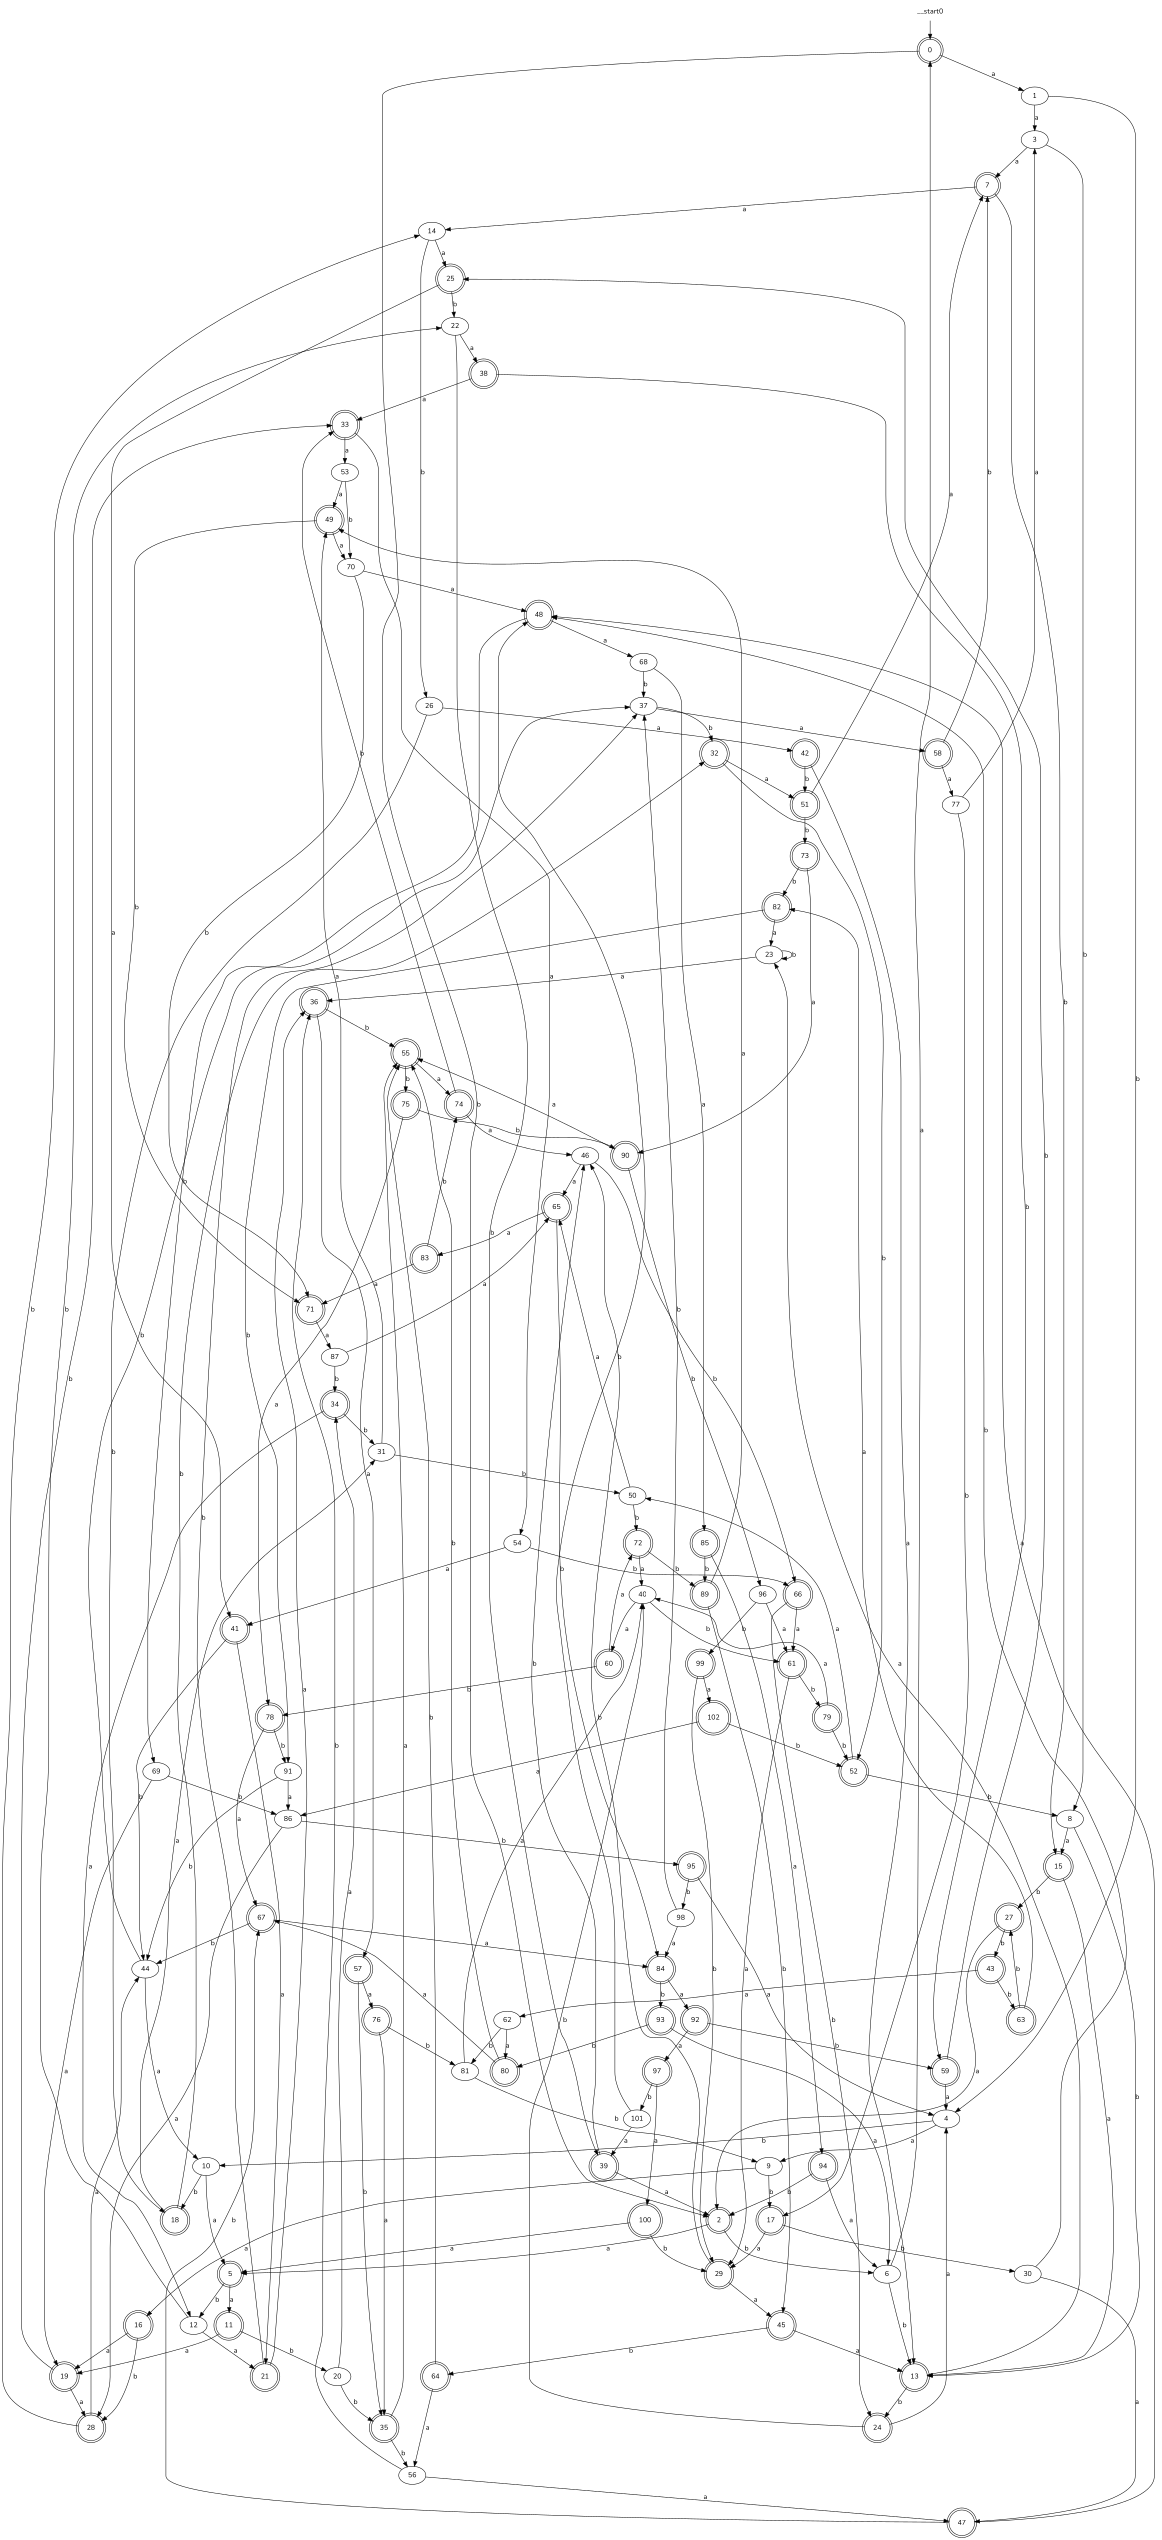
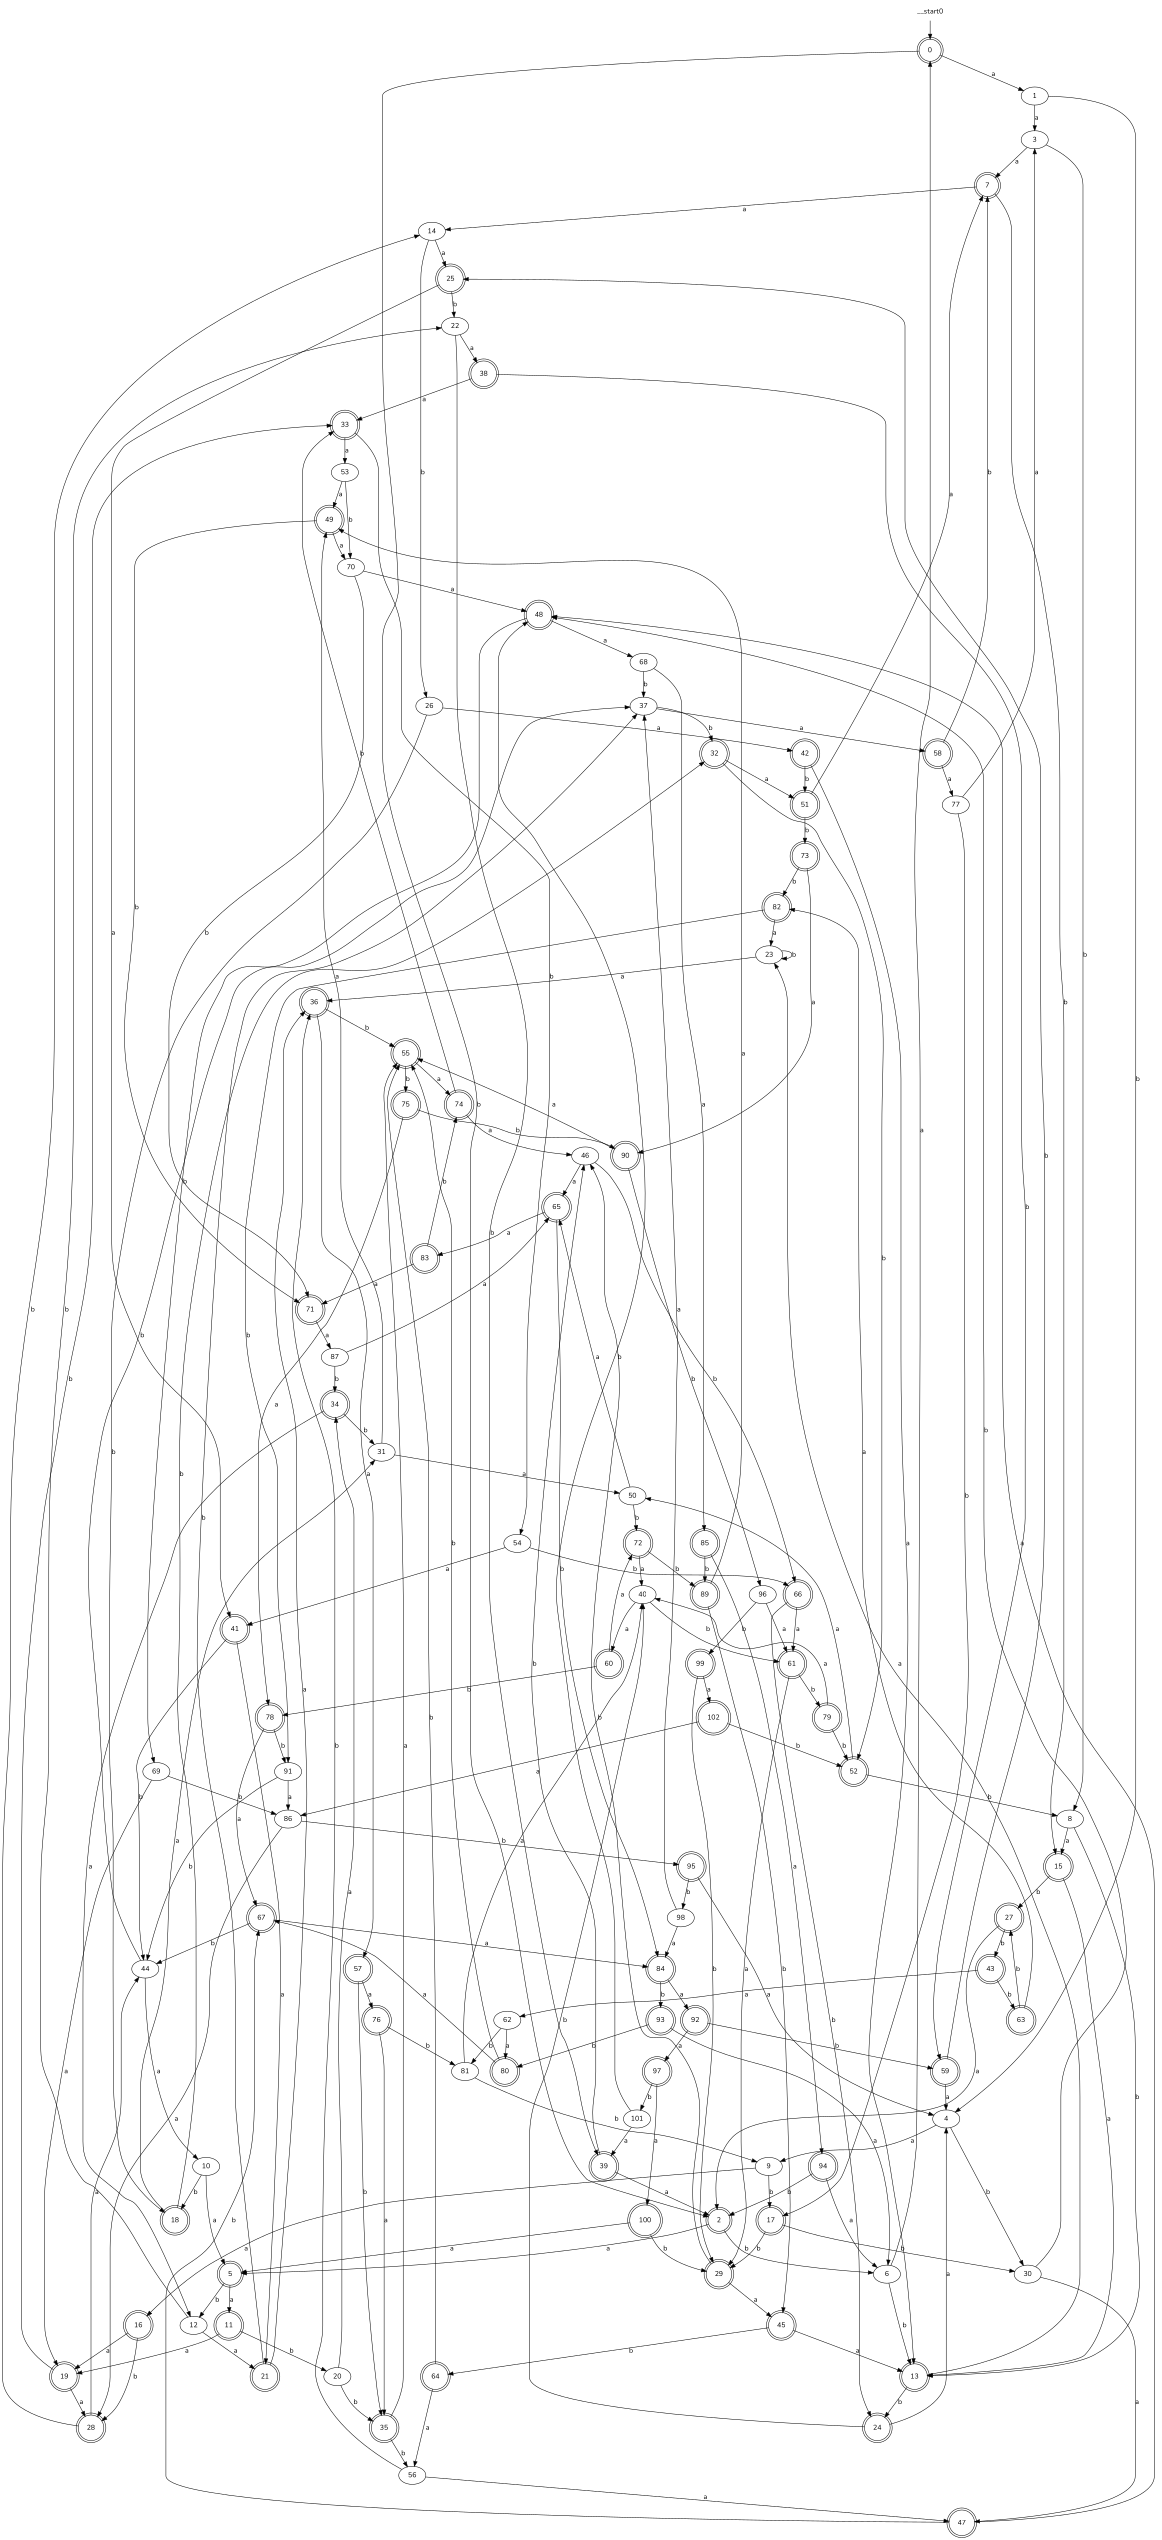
edge "33" -> "54": label "a" -> "b"
edge "98" -> "37": label "b" -> "a"
edge "31" -> "50": label "b" -> "a"
edge "4" -> "10": now "4" -> "30"
edge "17" -> "29": label "a" -> "b"
